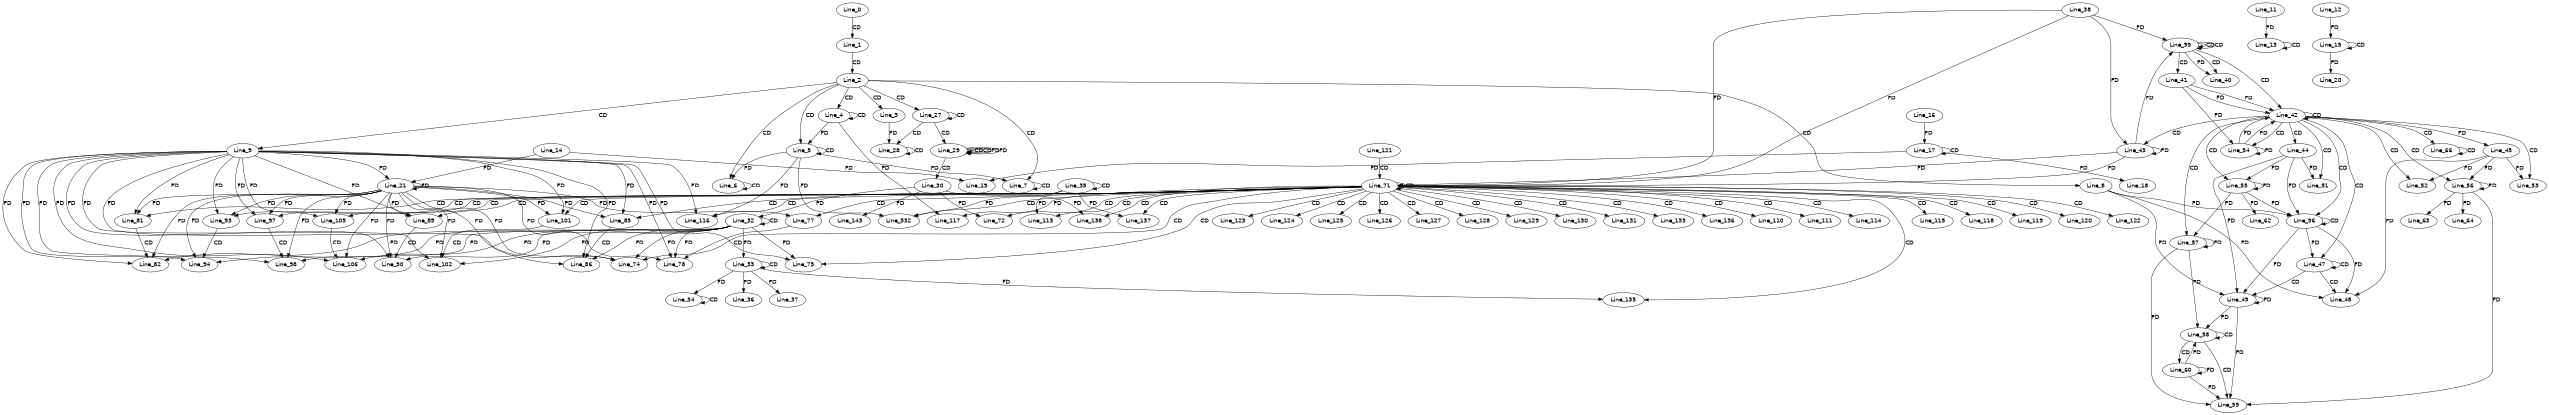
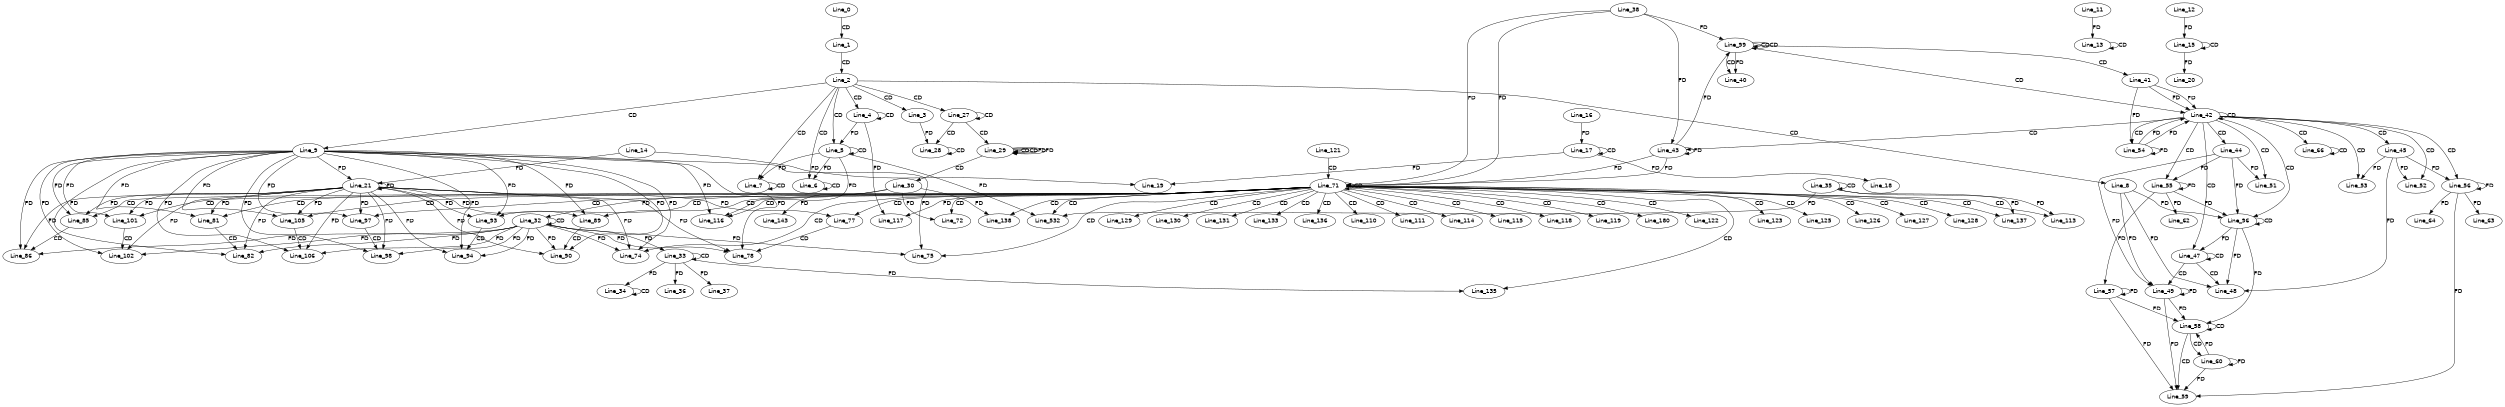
edge "Line_42" -> "Line_45": label "FD" -> "CD"
edge "Line_42" -> "Line_57": removed, label "CD"
node "Line_124": removed
node "Line_120": label "Line_120" -> "Line_180"
edge "Line_96" -> "Line_49": now "Line_96" -> "Line_58"
